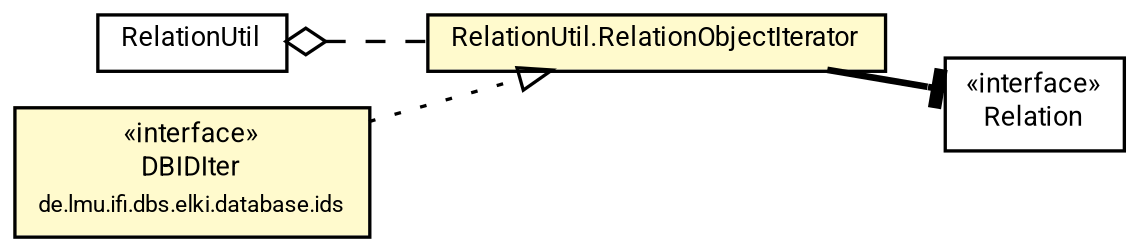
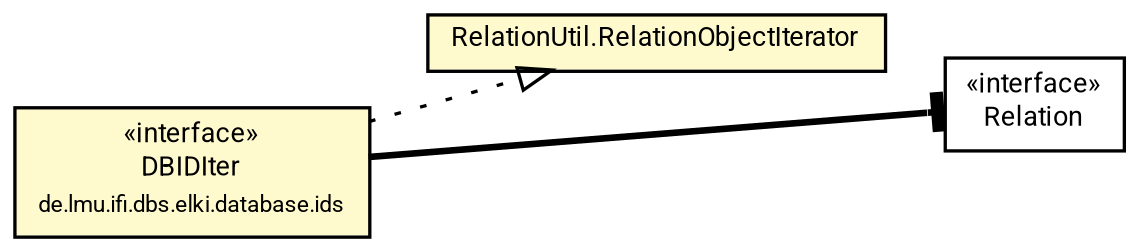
node "RelationUtil": removed
edge "RelationUtil.RelationObjectIterator" -> "Relation": now "DBIDIter" -> "Relation"
